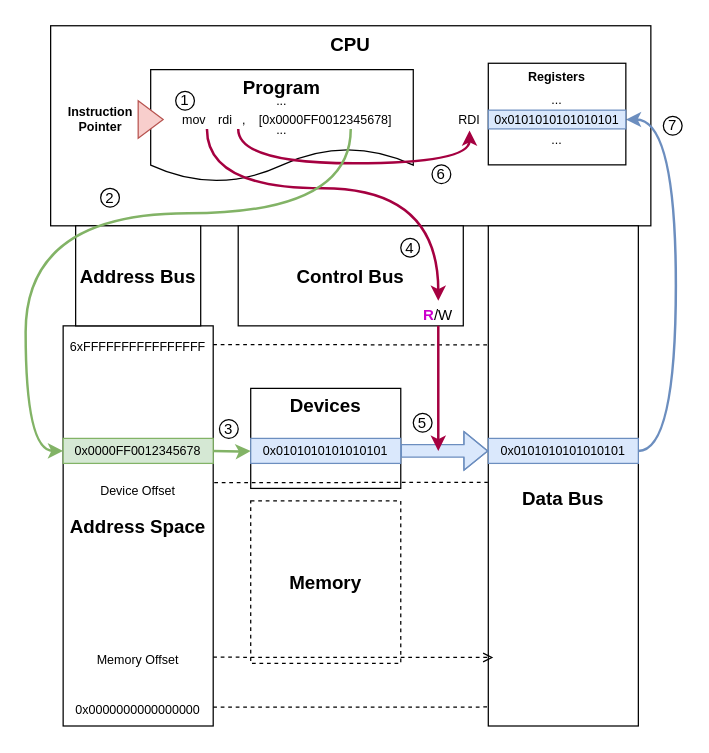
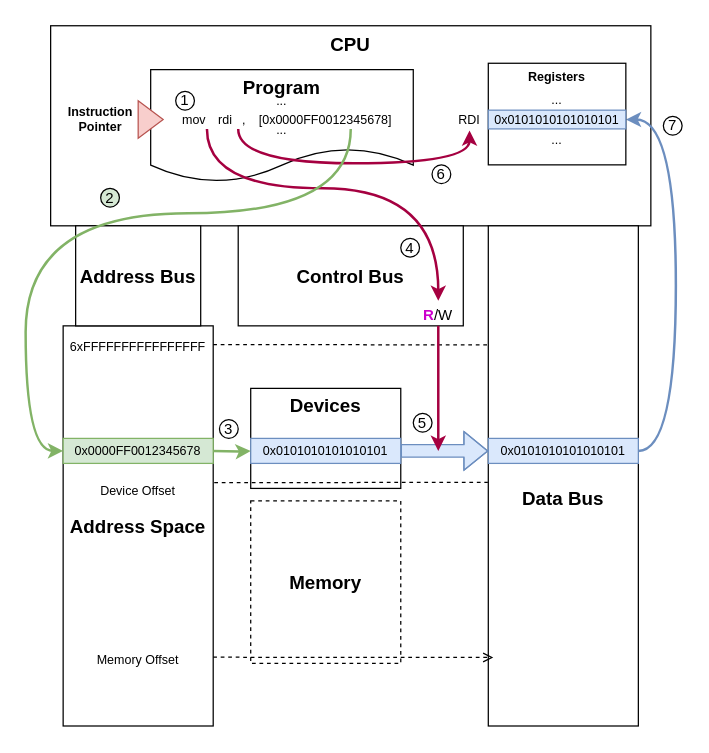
node "2": fillcolor #ffffff -> #d5e8d4
node "0x0000000000000000": removed
edge "Data Bus" -- "0x0000000000000000": removed
